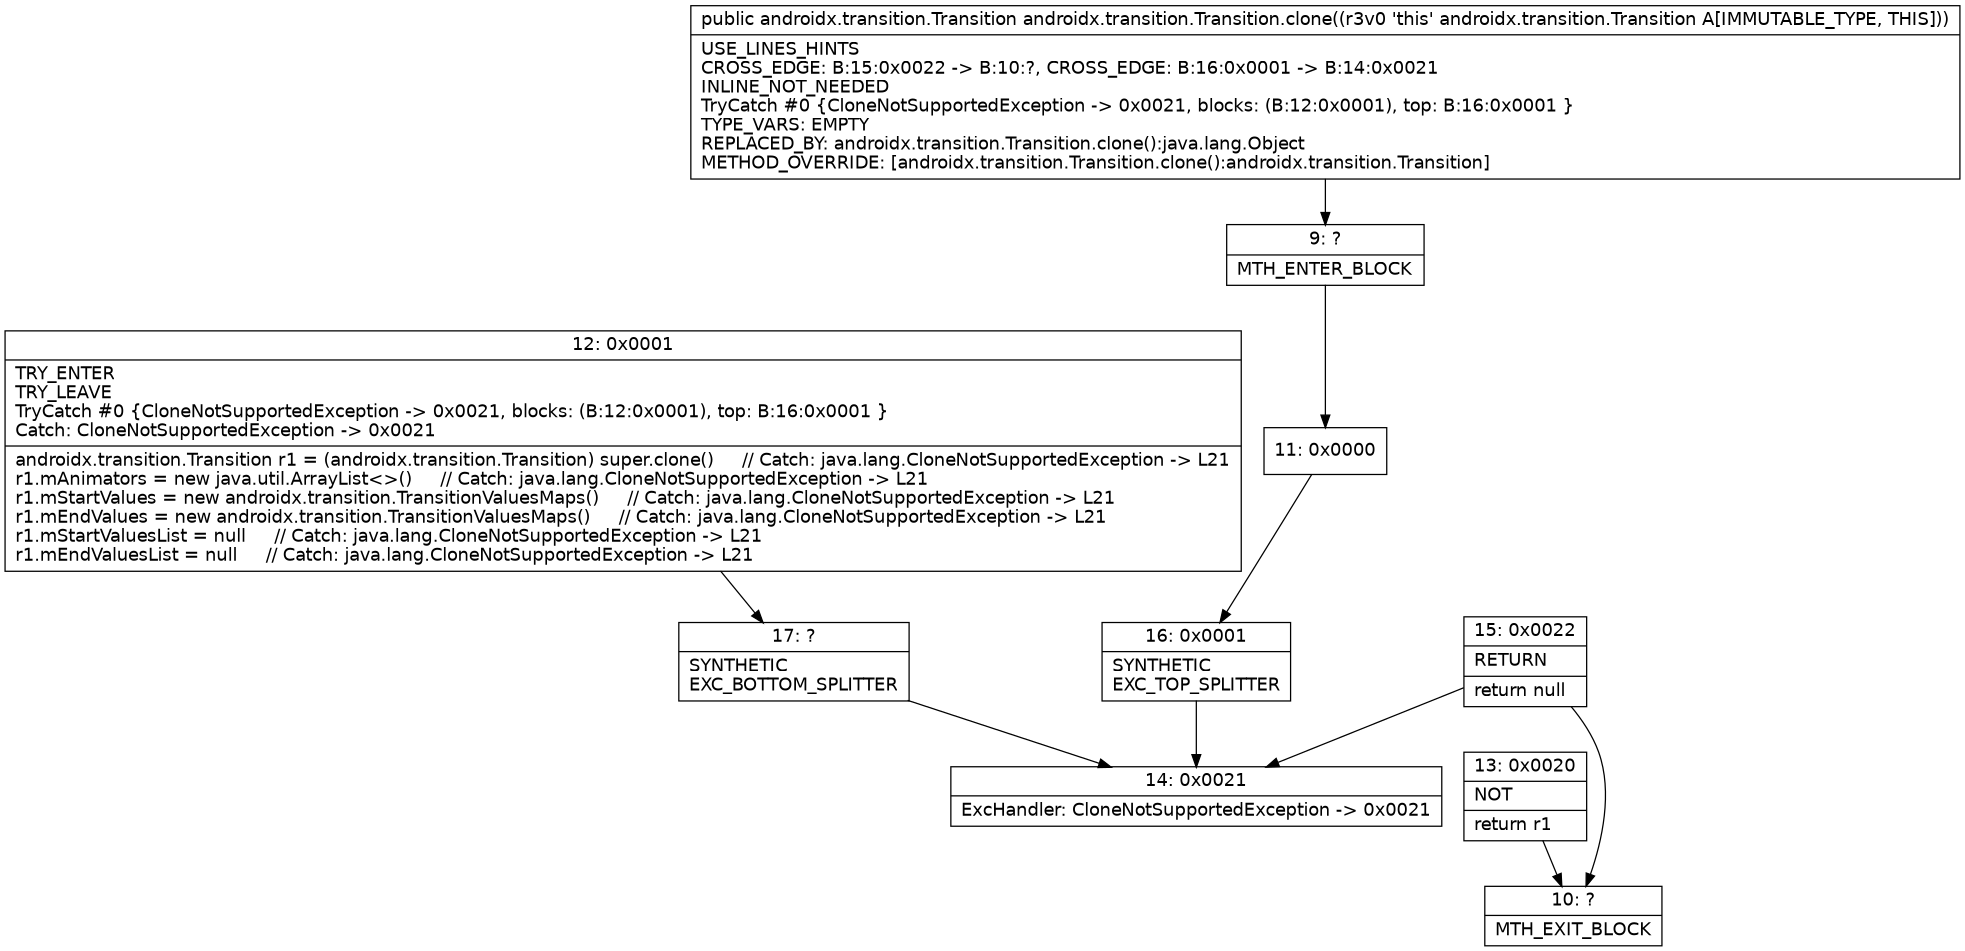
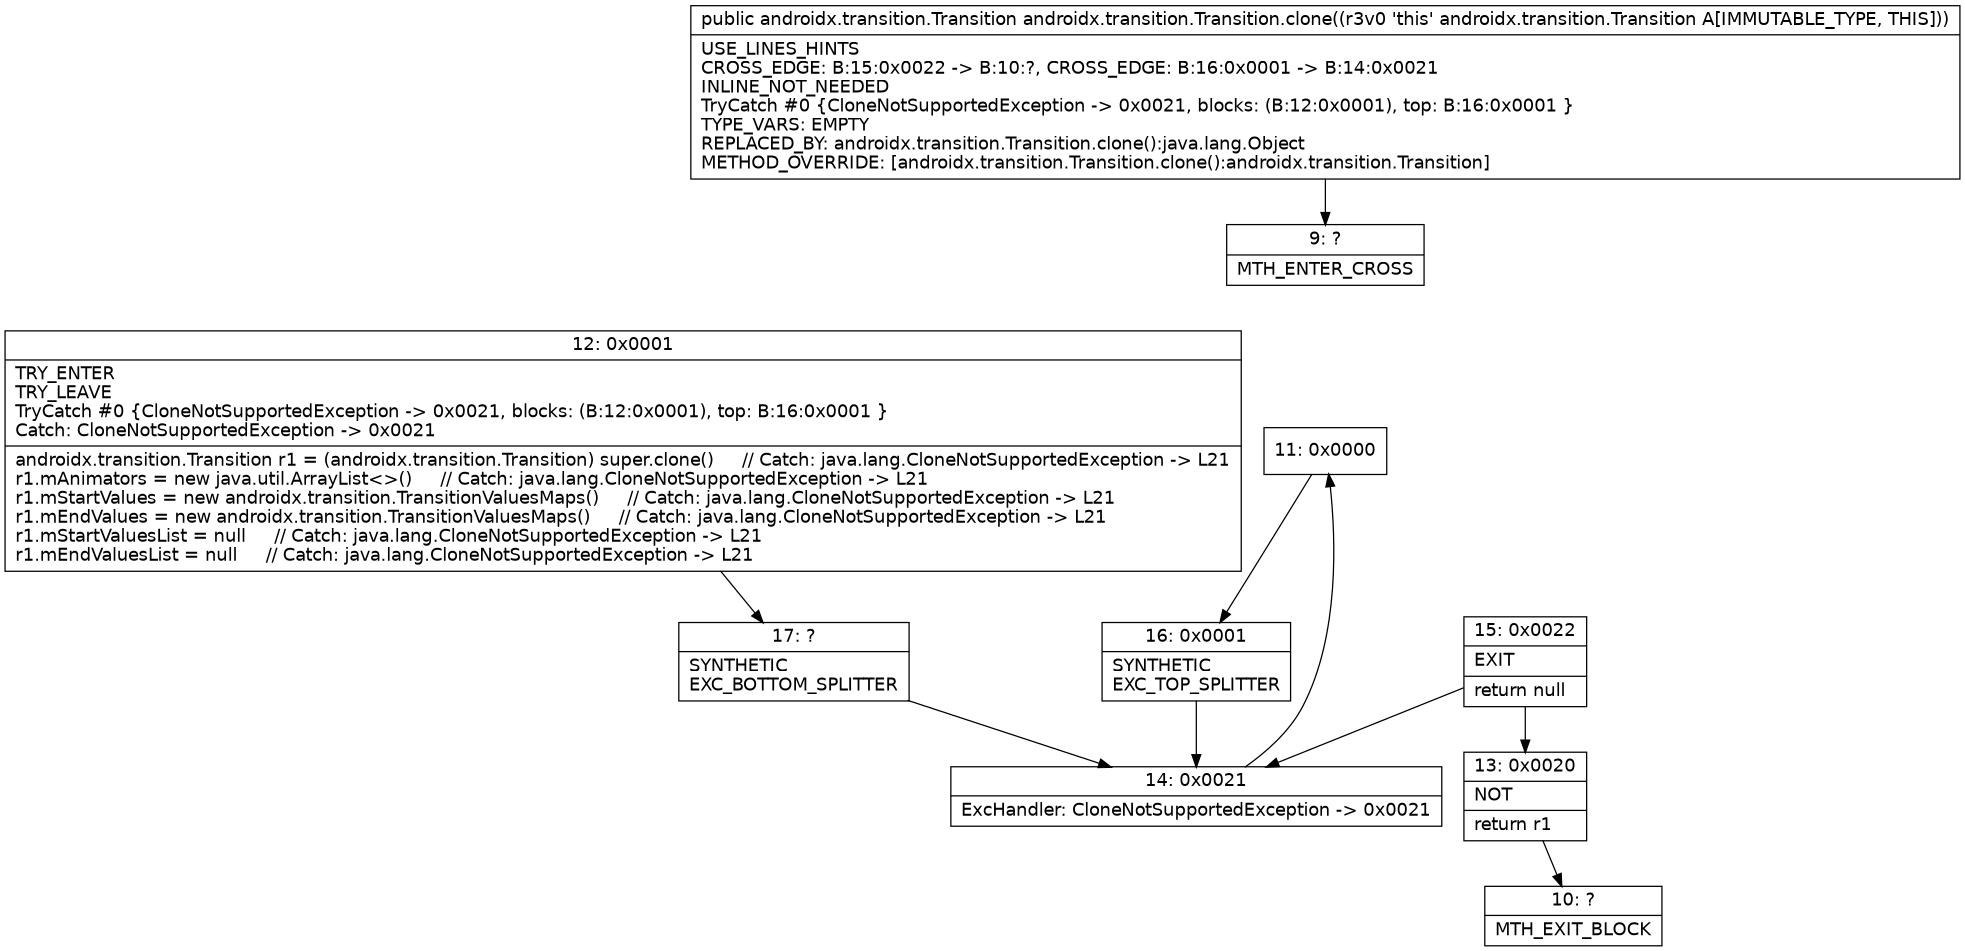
node "9: ?": text "MTH_ENTER_BLOCK" -> "MTH_ENTER_CROSS"
edge "9: ?" -> "11: 0x0000": now "14: 0x0021" -> "11: 0x0000"
node "15: 0x0022": text "RETURN" -> "EXIT"
edge "15: 0x0022" -> "10: ?": now "15: 0x0022" -> "13: 0x0020"
